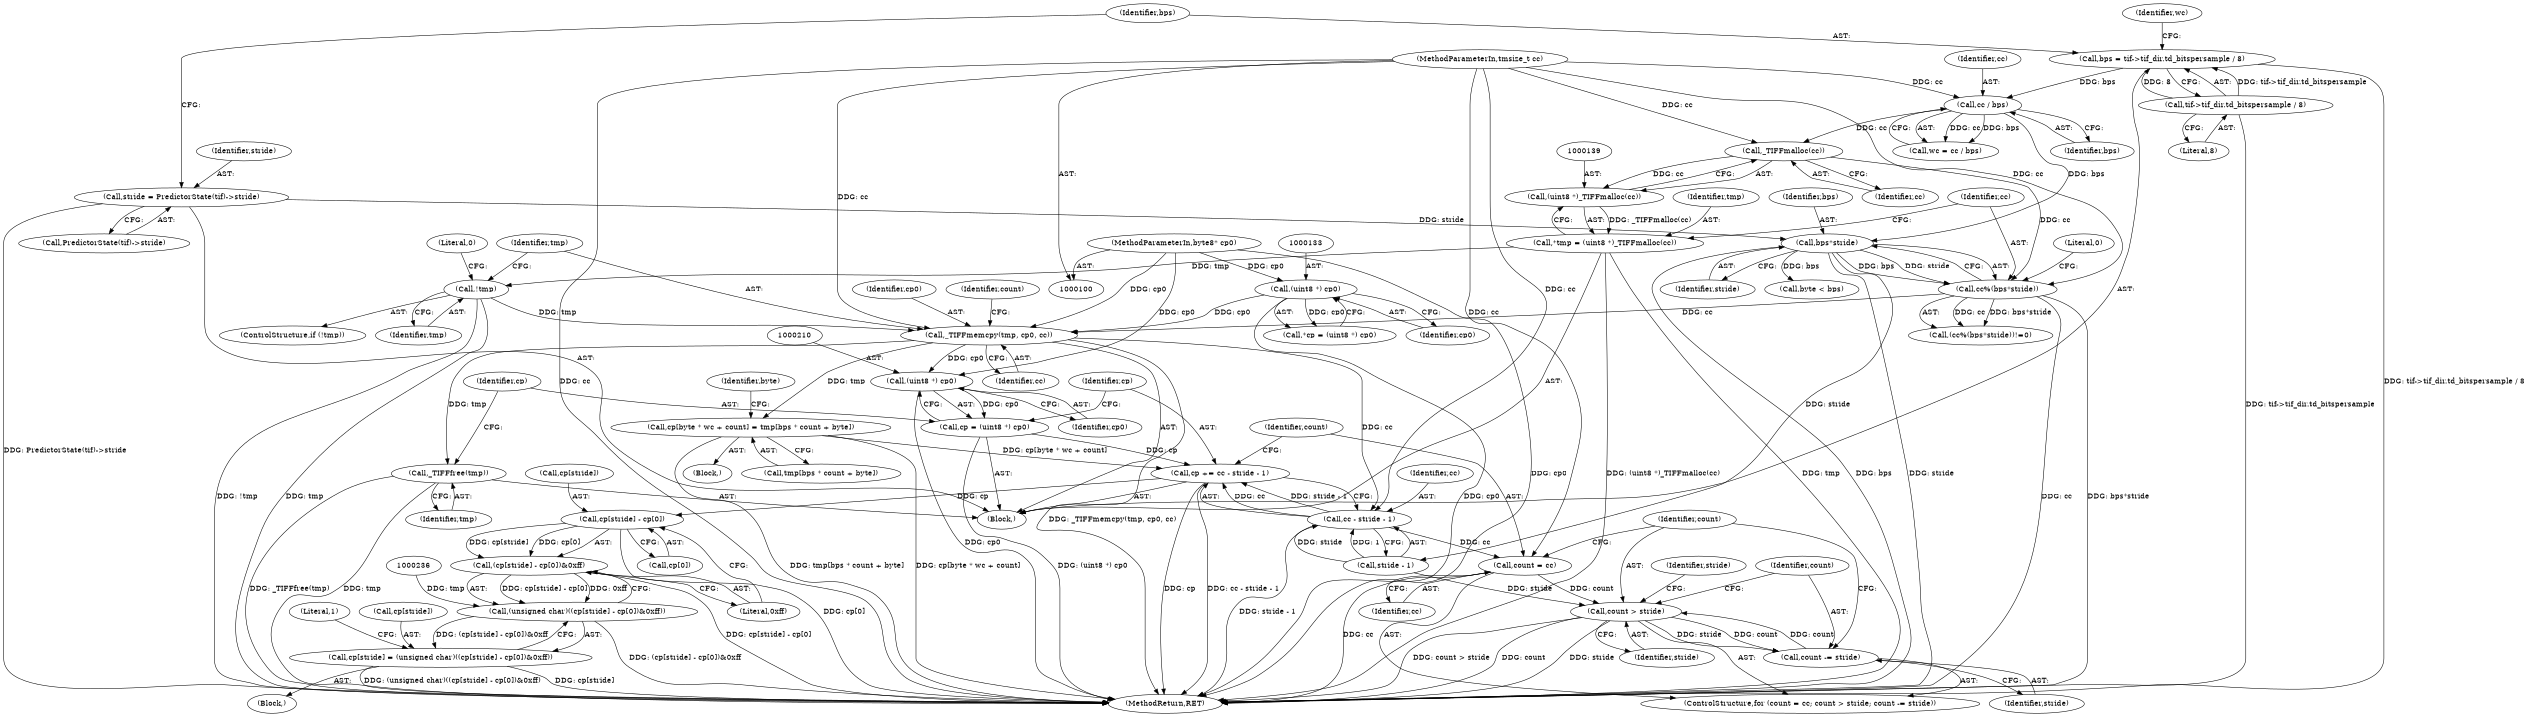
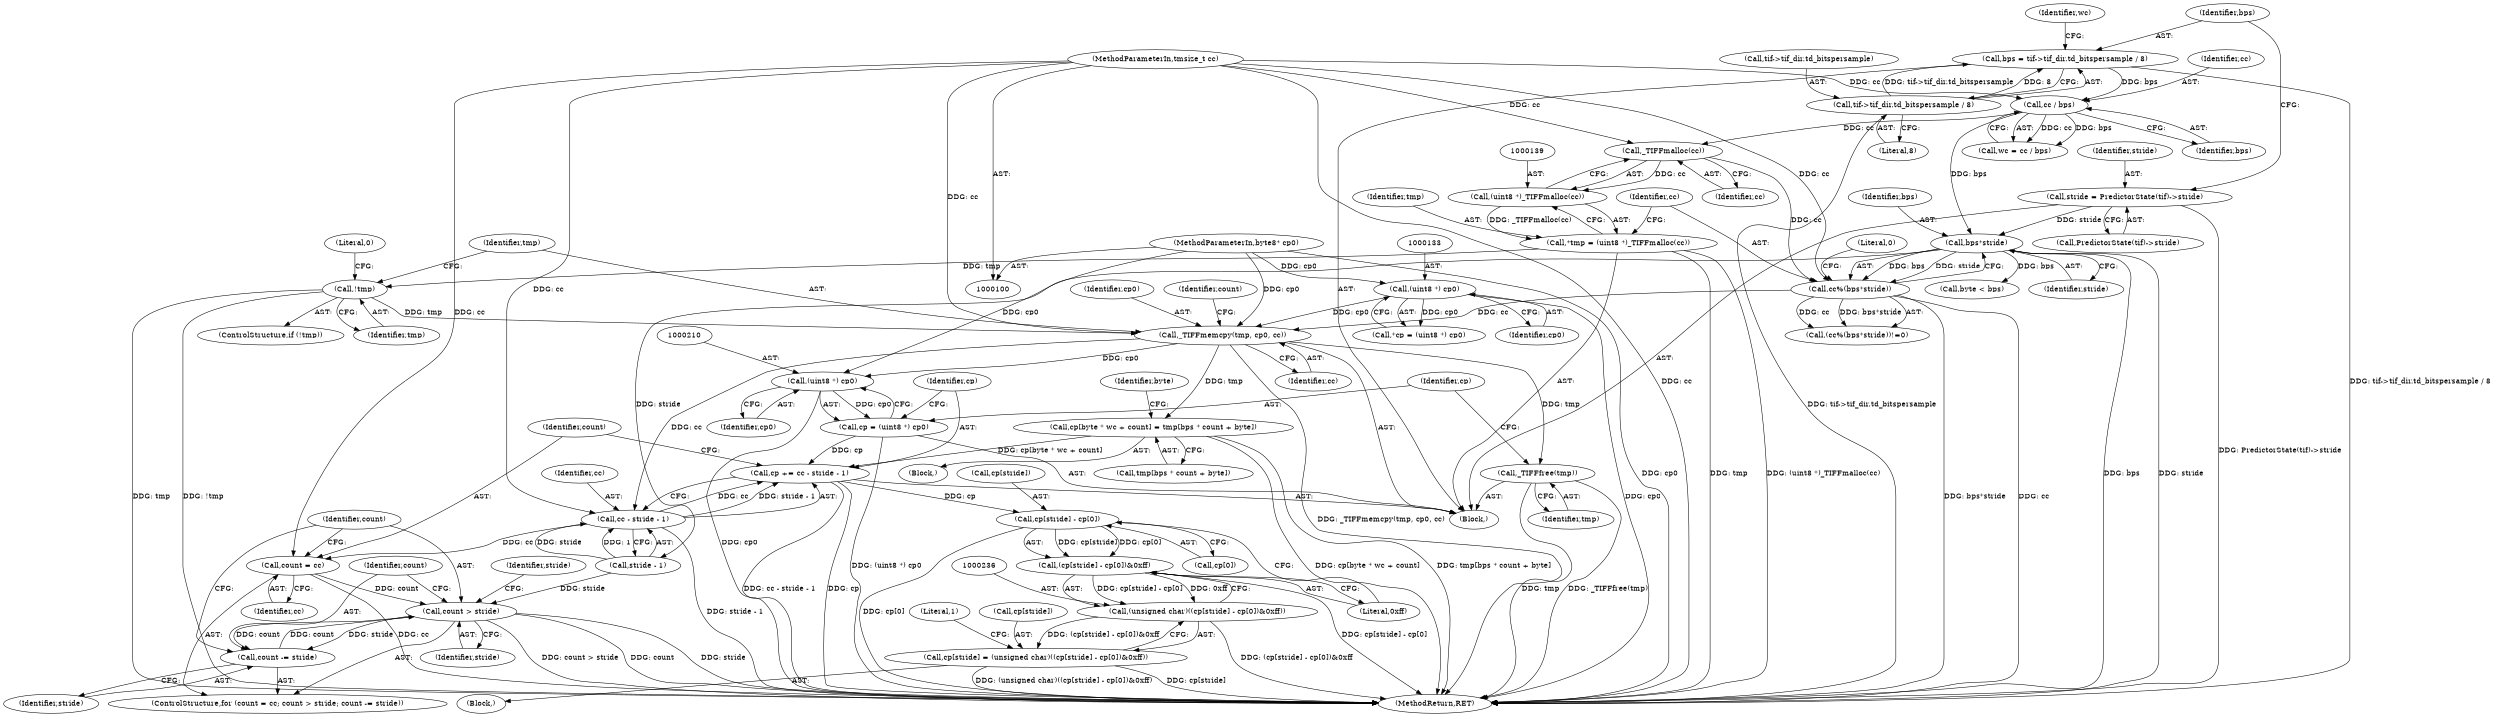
node "(Call,tif->tif_dir.td_bitspersample)": added
edge "1000236" -> "(Call,(unsigned char)((cp[stride] - cp[0])&0xff))": label "DDG: tmp" -> "AST: "
